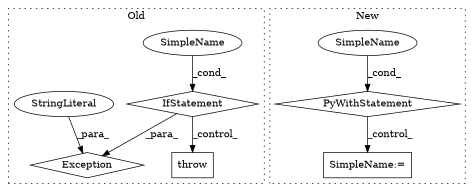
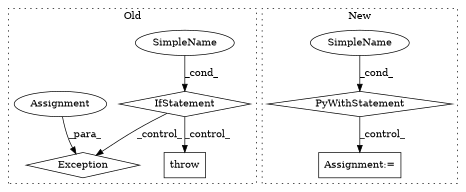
node "StringLiteral": label "StringLiteral" -> "Assignment"
edge "IfStatement" -> "Exception": label "_para_" -> "_control_"
node "SimpleName:=": label "SimpleName:=" -> "Assignment:="
